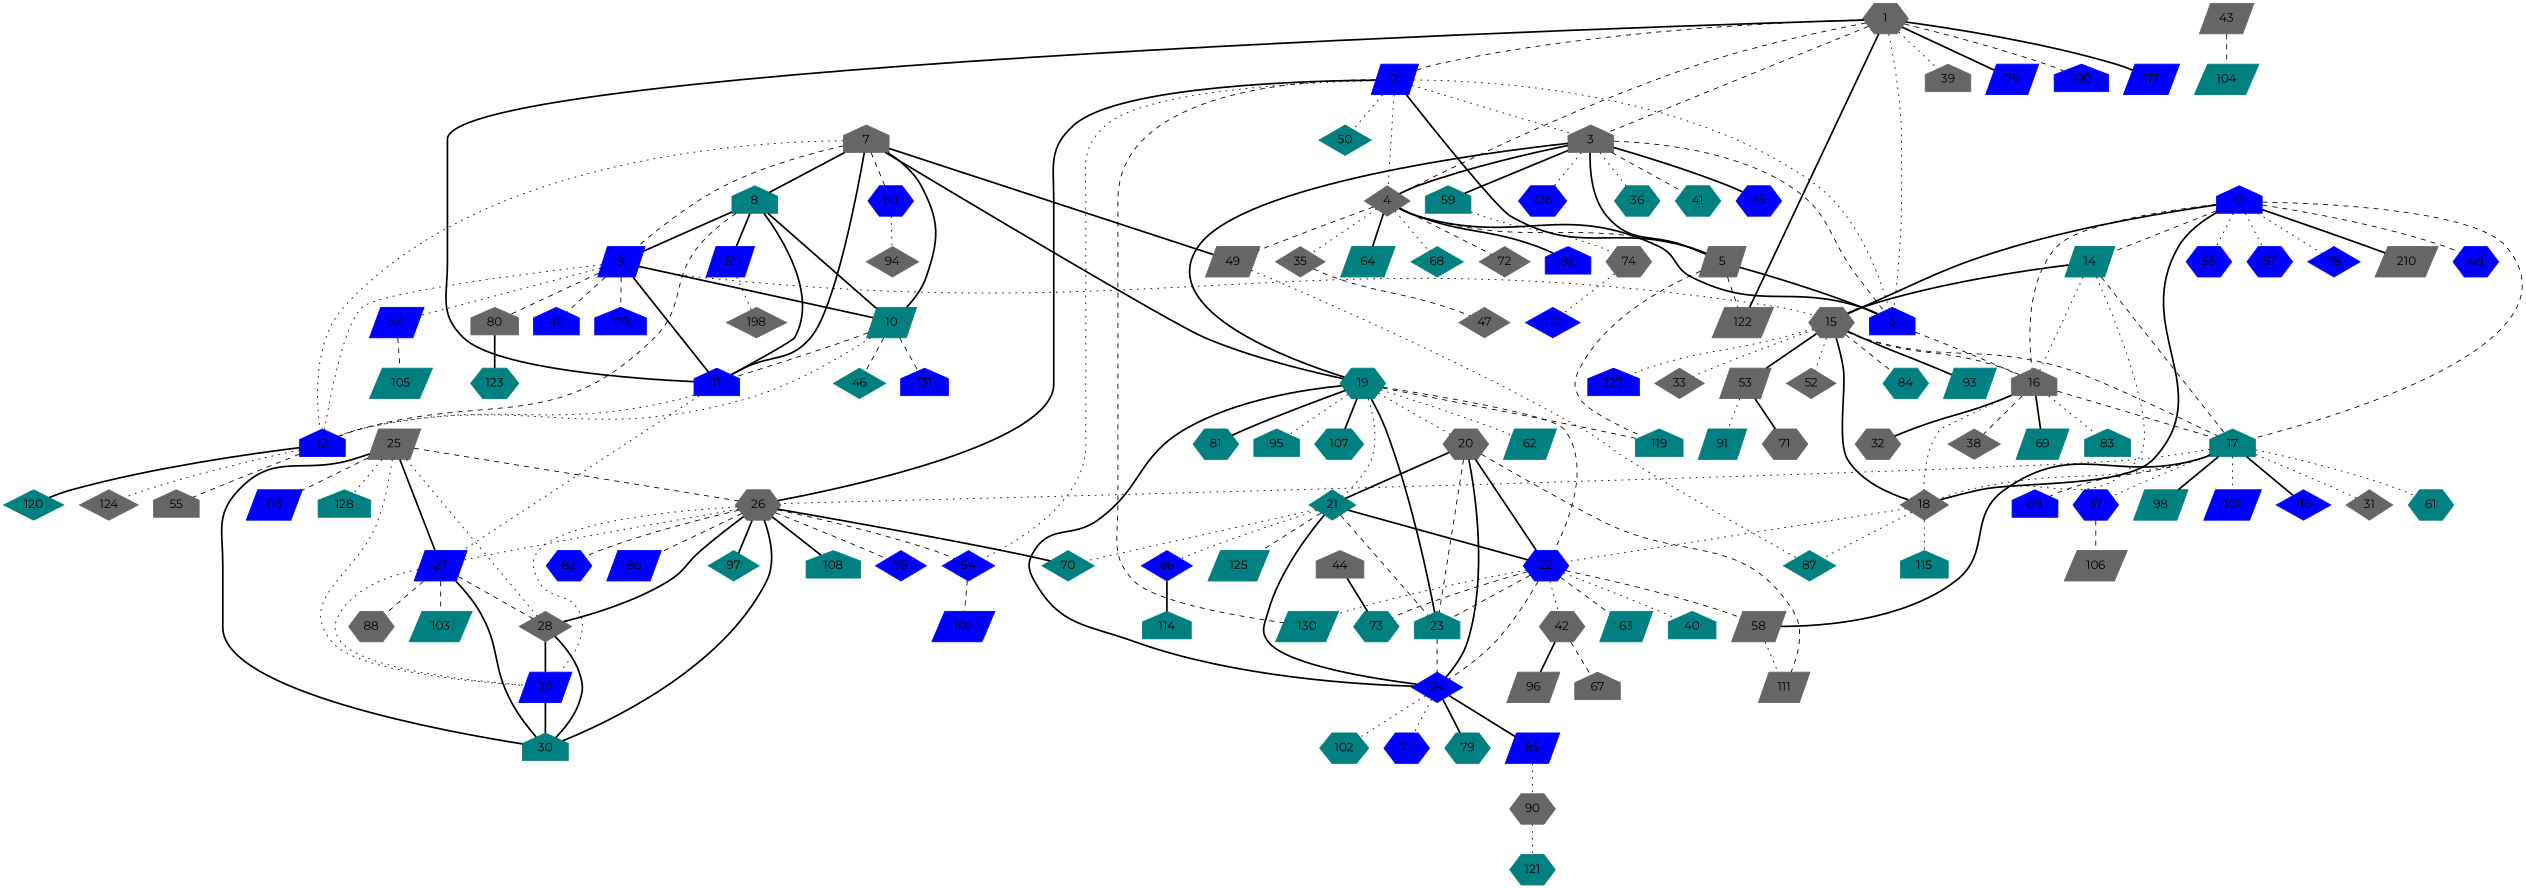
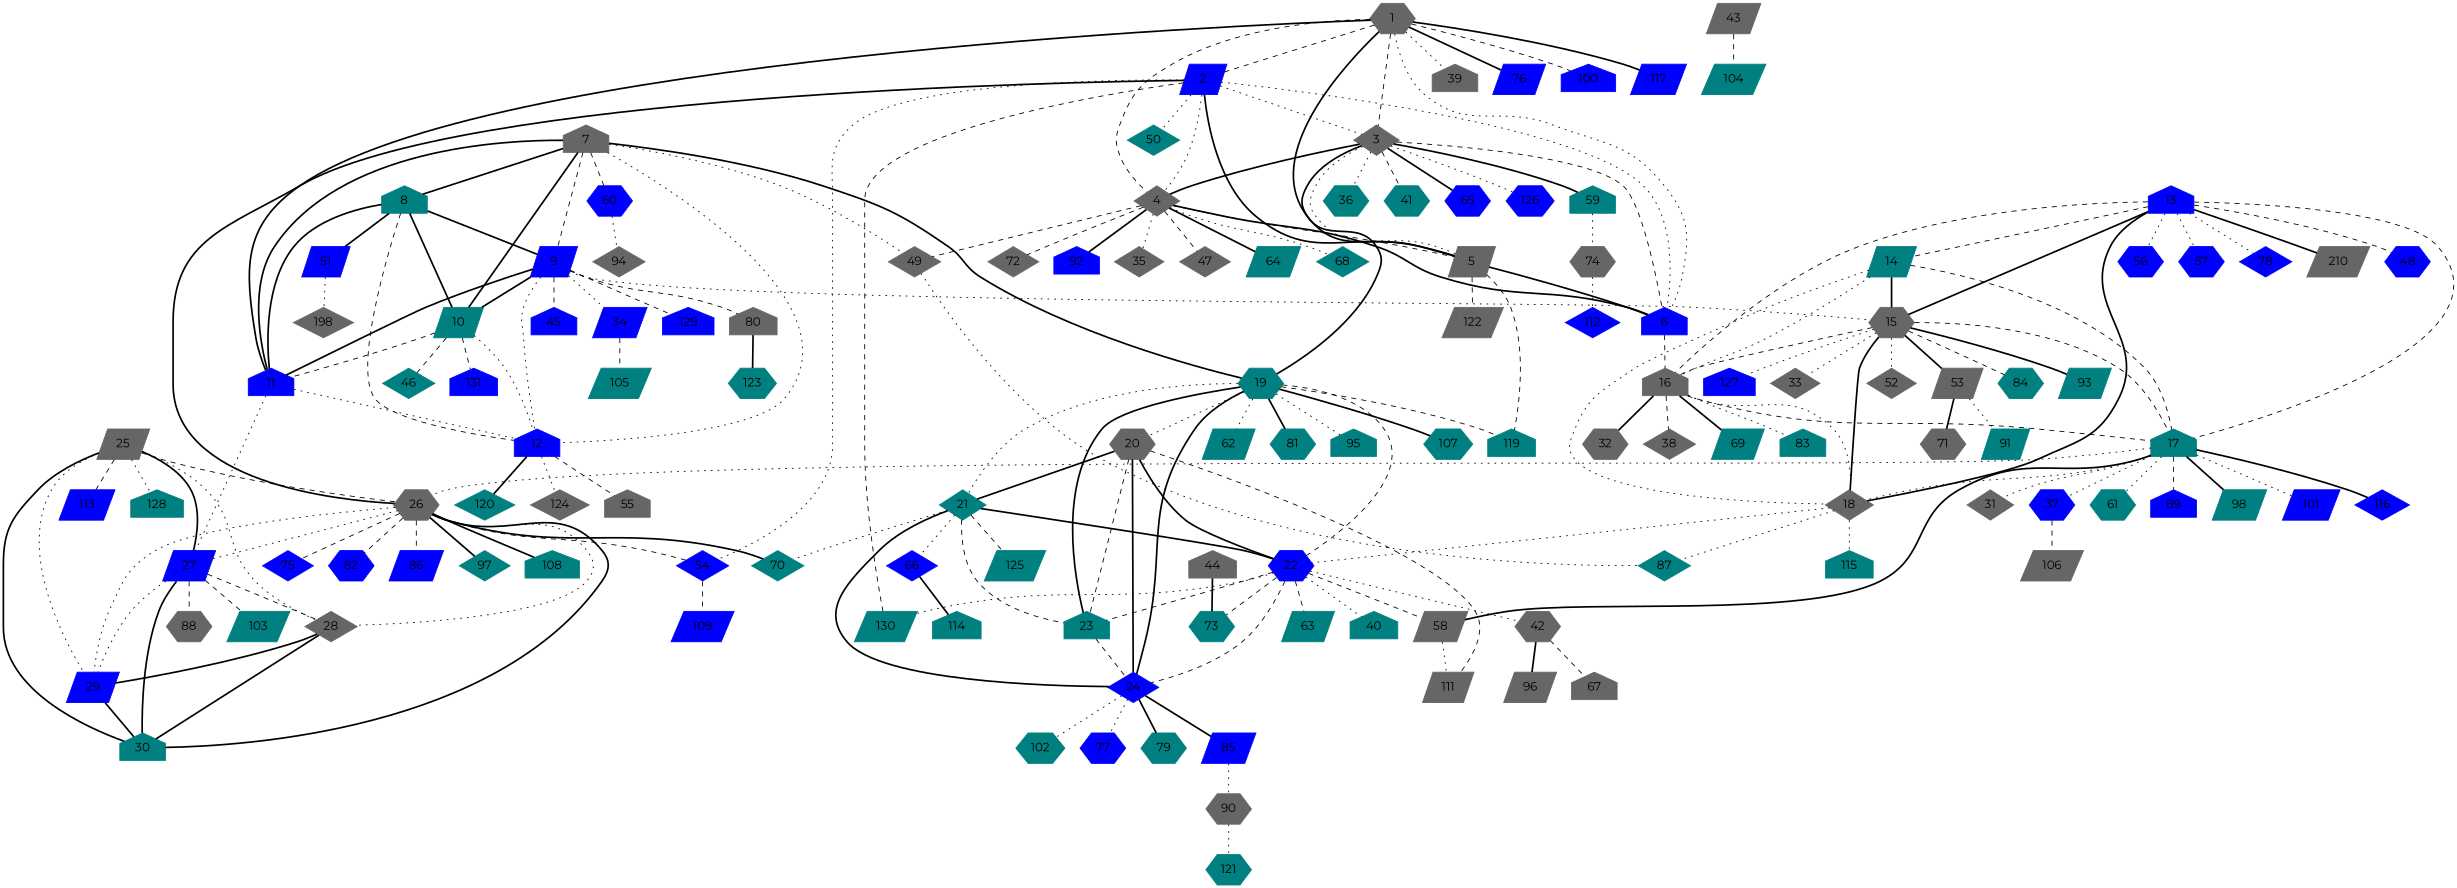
node "3": shape house -> diamond
edge "1" -- "122": now "1" -- "5"
edge "7" -- "49": style bold -> dotted
edge "3" -- "5": style bold -> dotted
node "49": shape parallelogram -> diamond
edge "35" -- "47": now "4" -- "47"
edge "26" -- "28": style bold -> dotted
